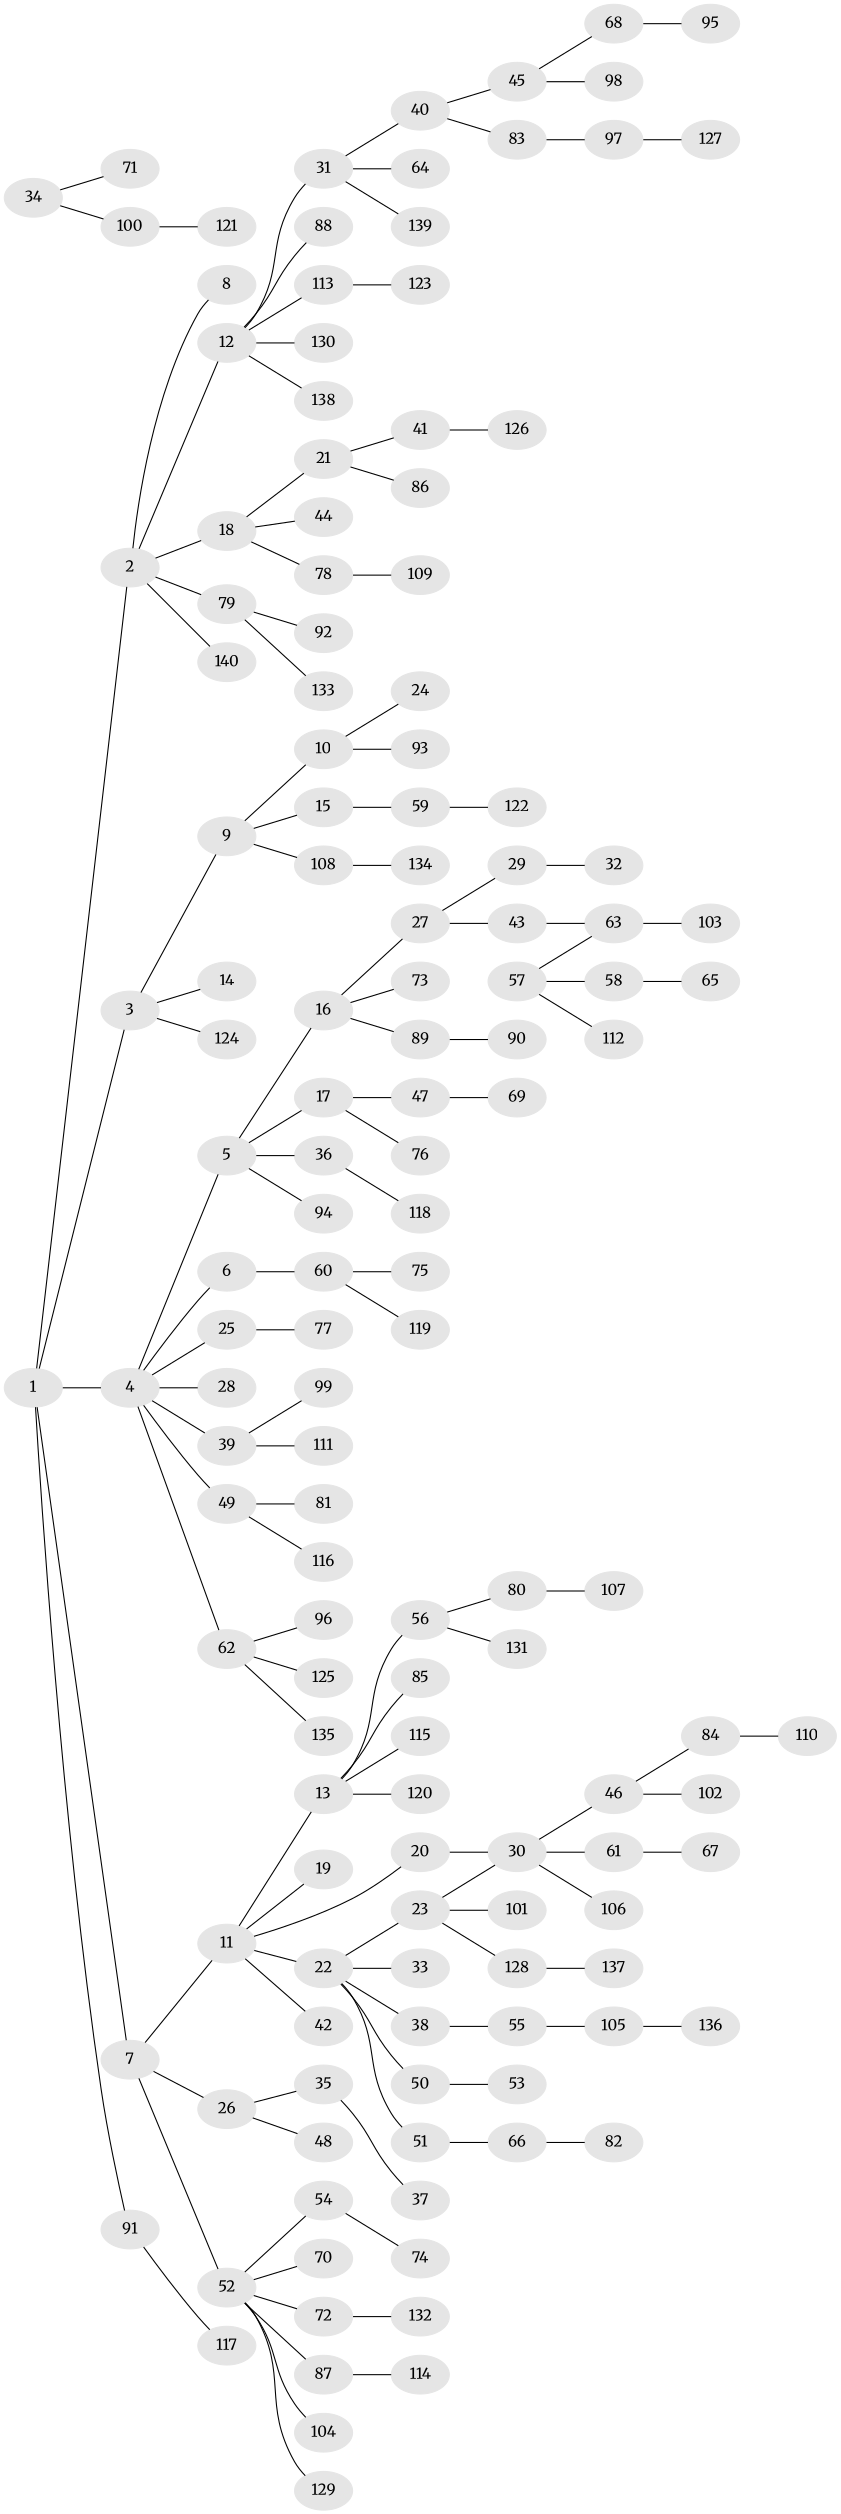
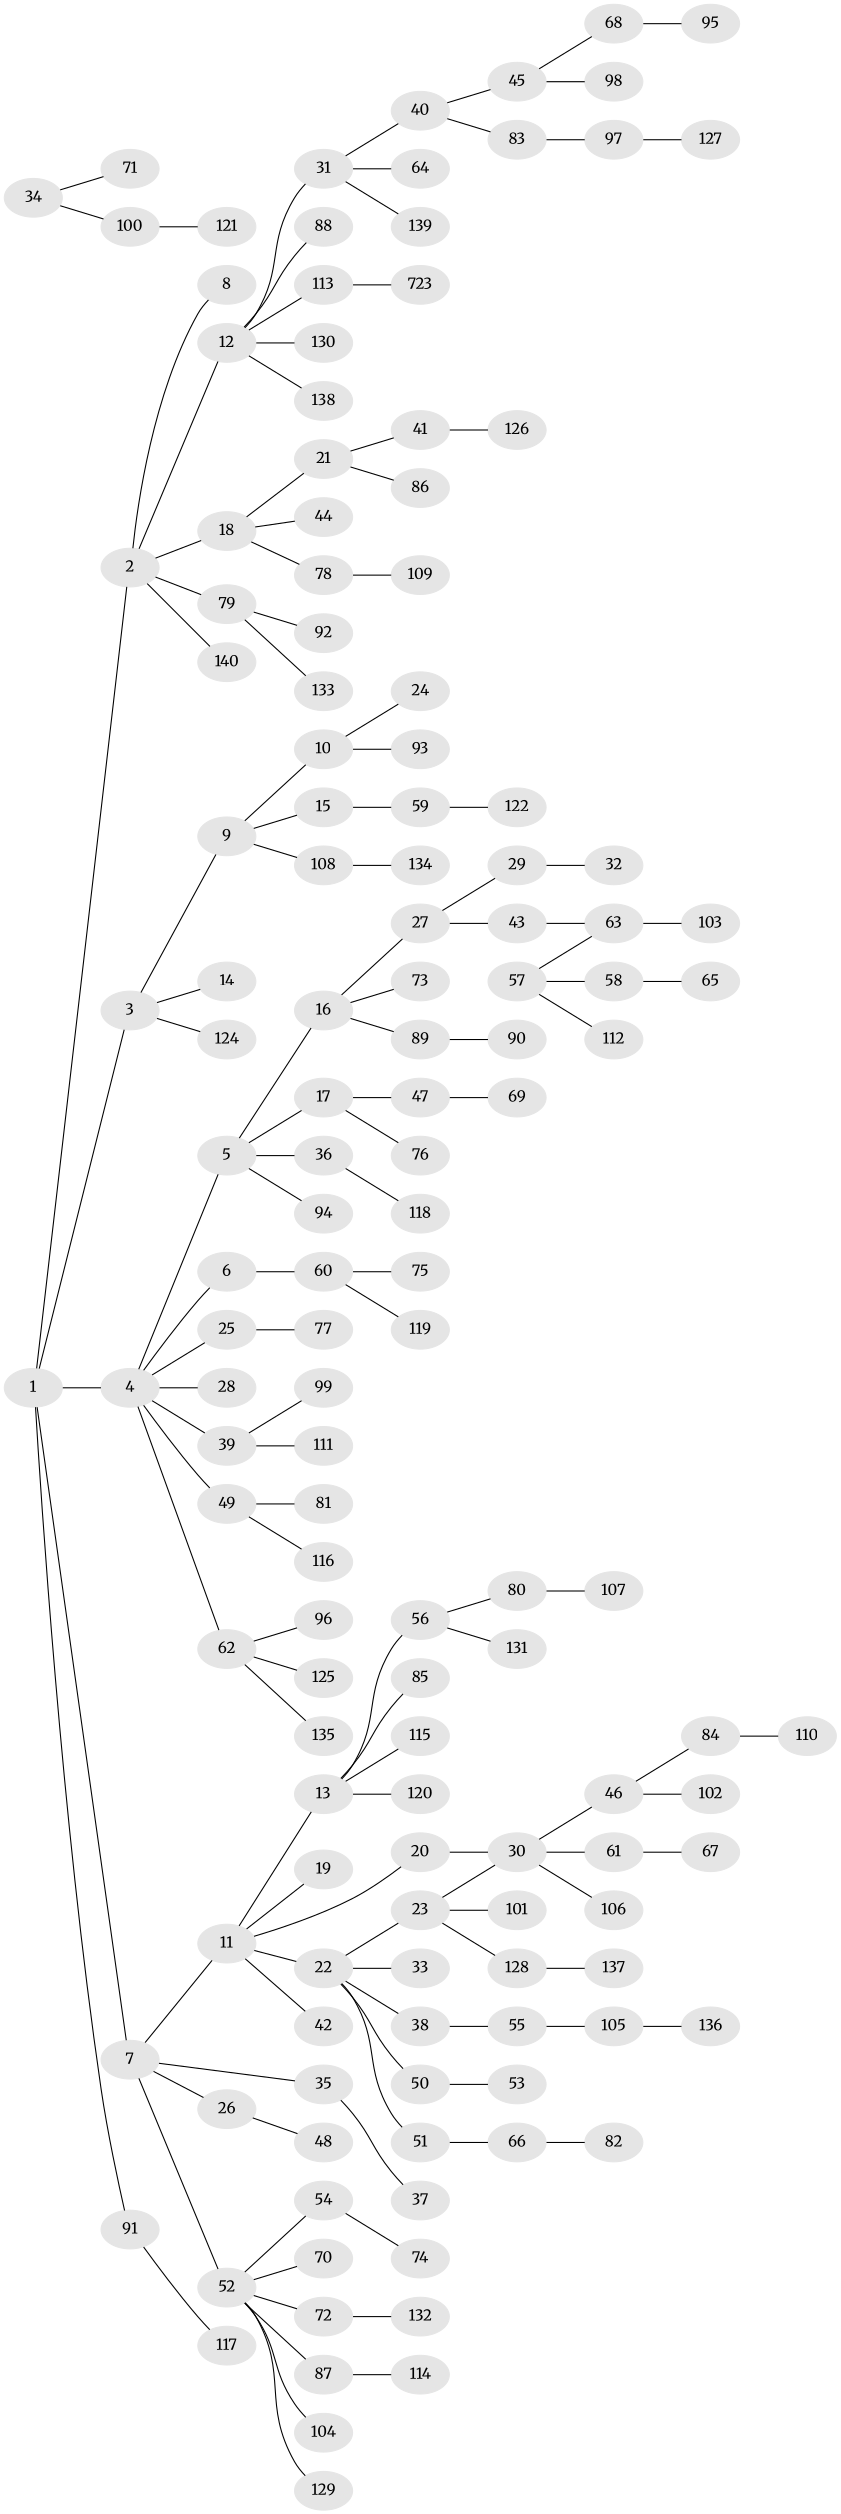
node "123": label "123" -> "723"
edge "35" -- "26": now "35" -- "7"
